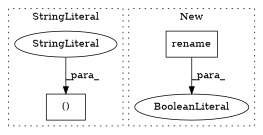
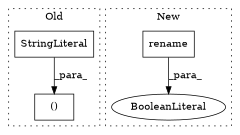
cluster "StringLiteral": label "StringLiteral" -> "Old"
node "StringLiteral": shape ellipse -> box
